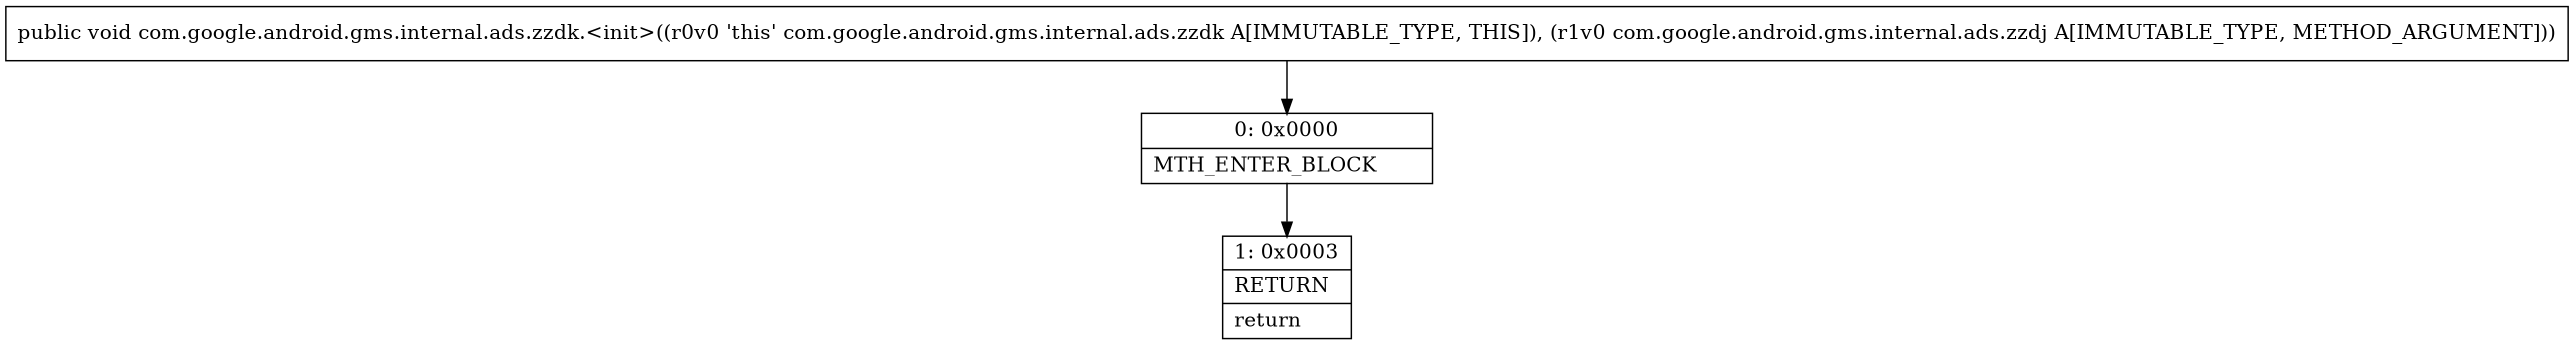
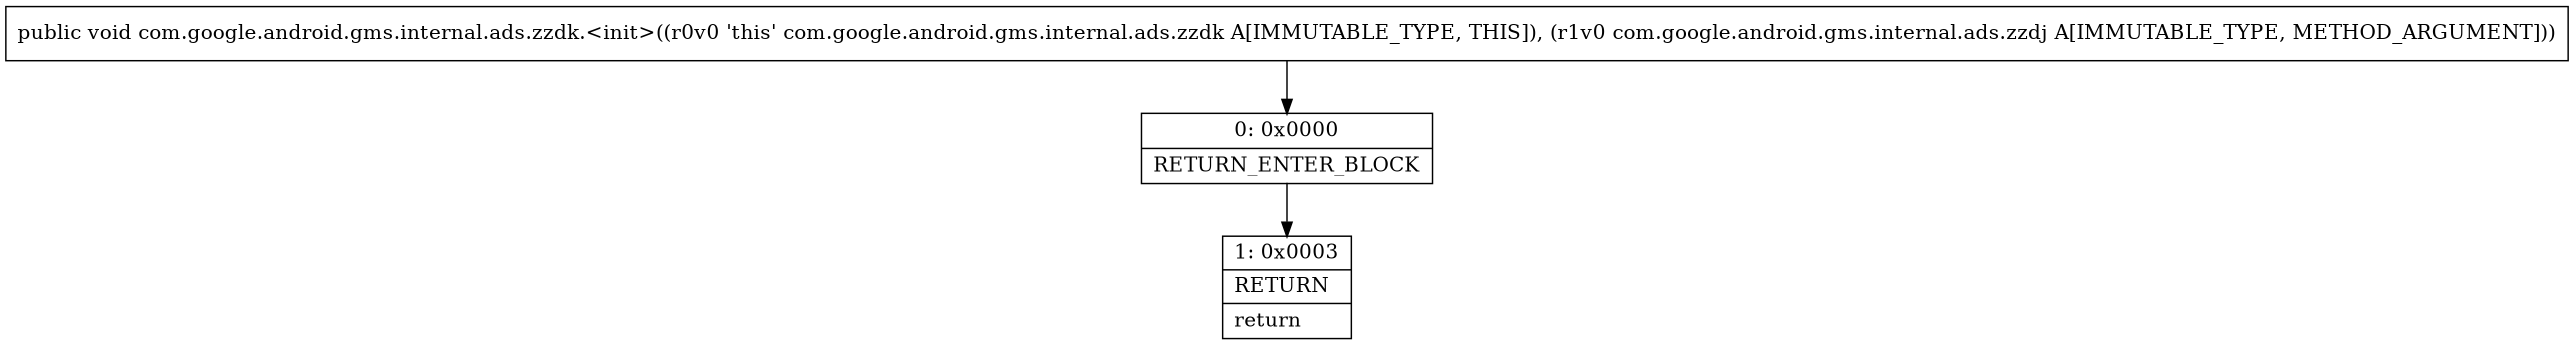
node "0: 0x0000": text "MTH_ENTER_BLOCK" -> "RETURN_ENTER_BLOCK"
